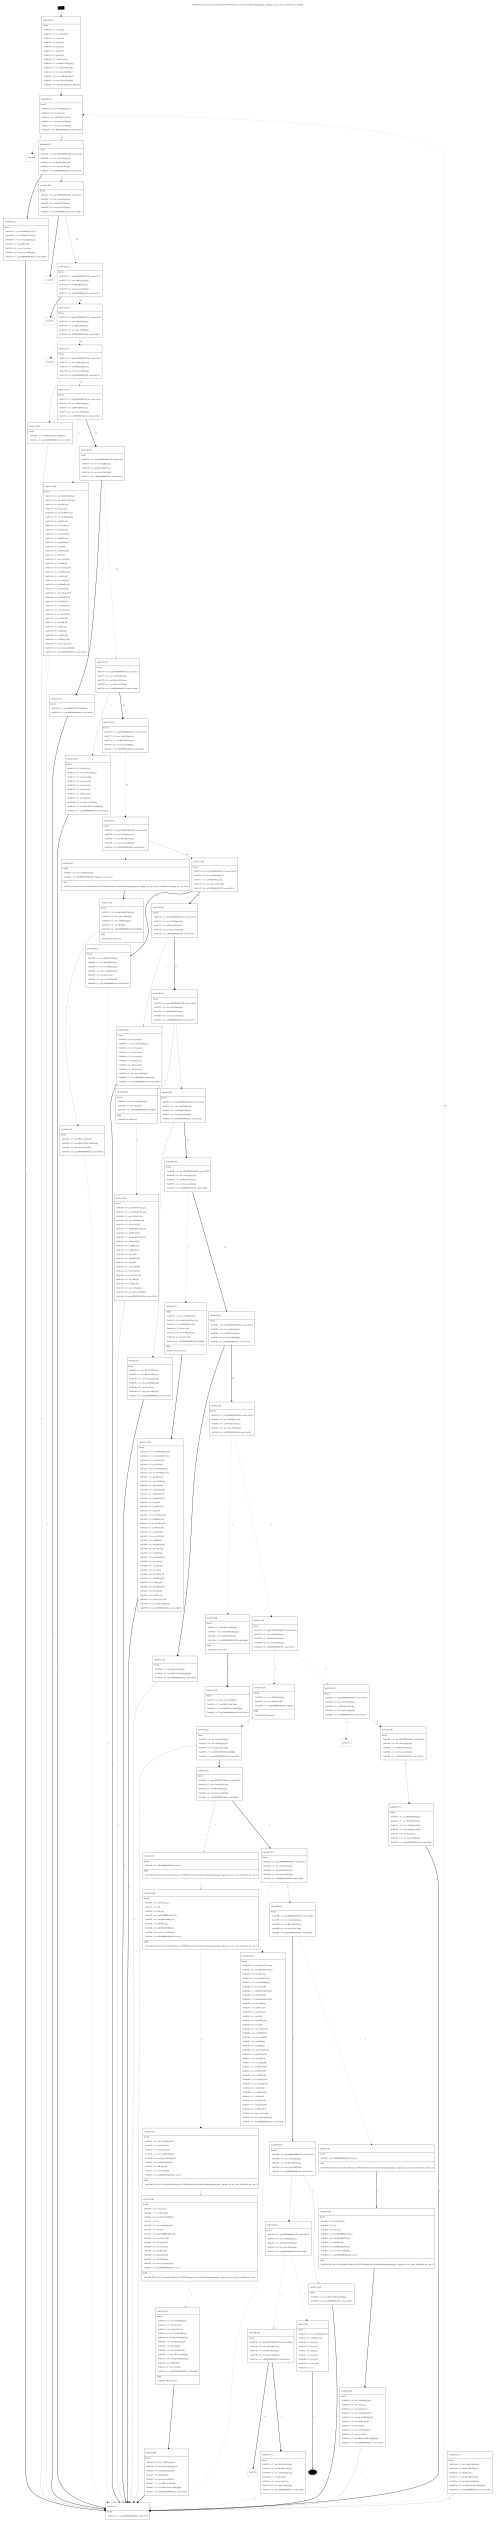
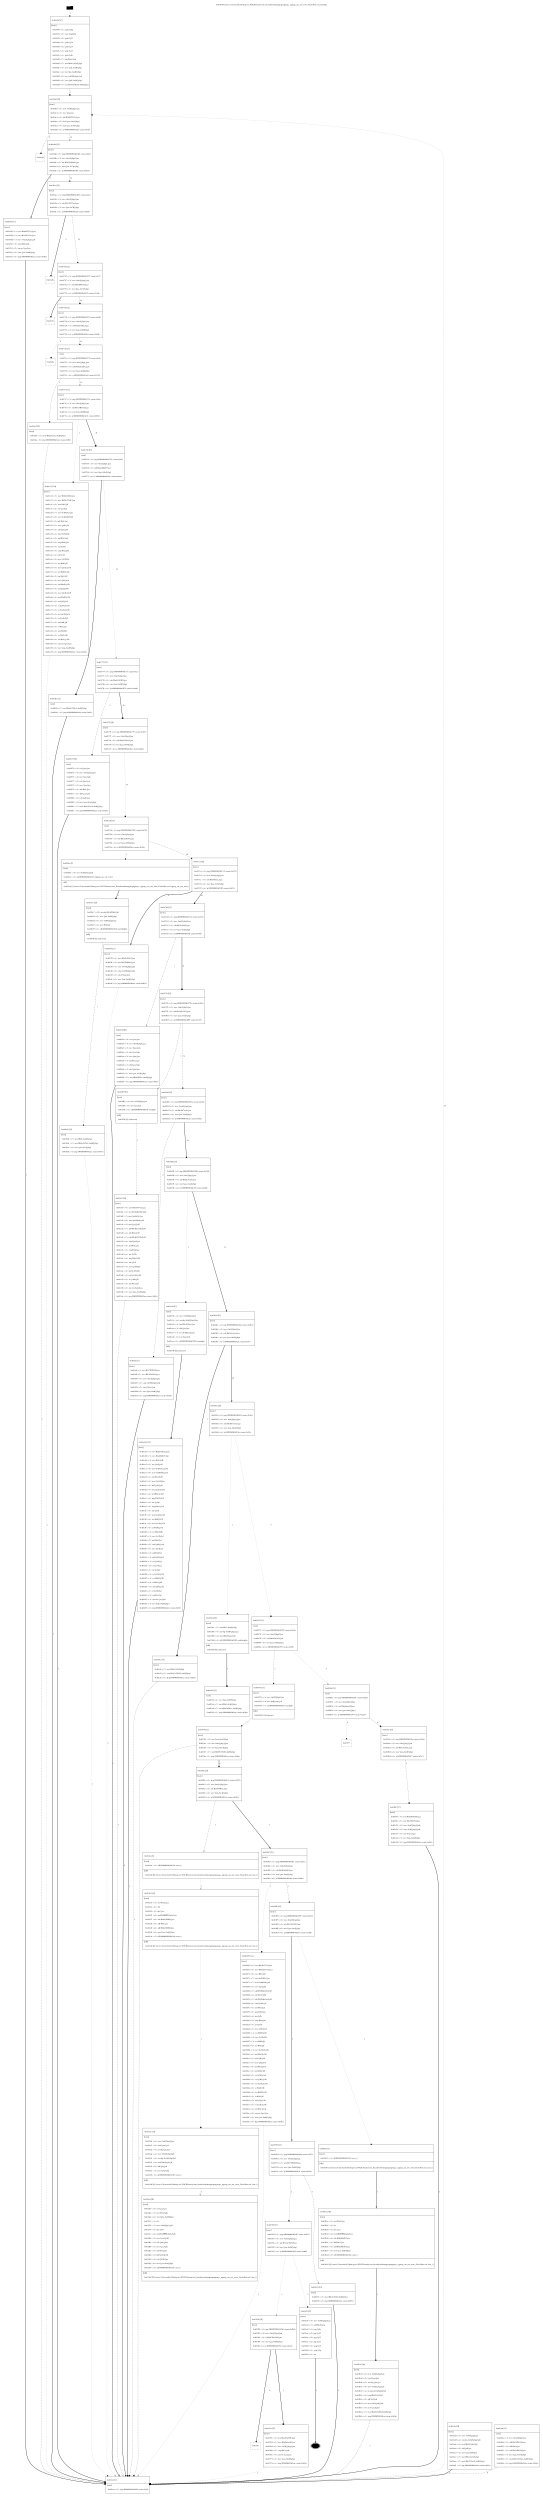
node "0x401a9e [54]": removed
